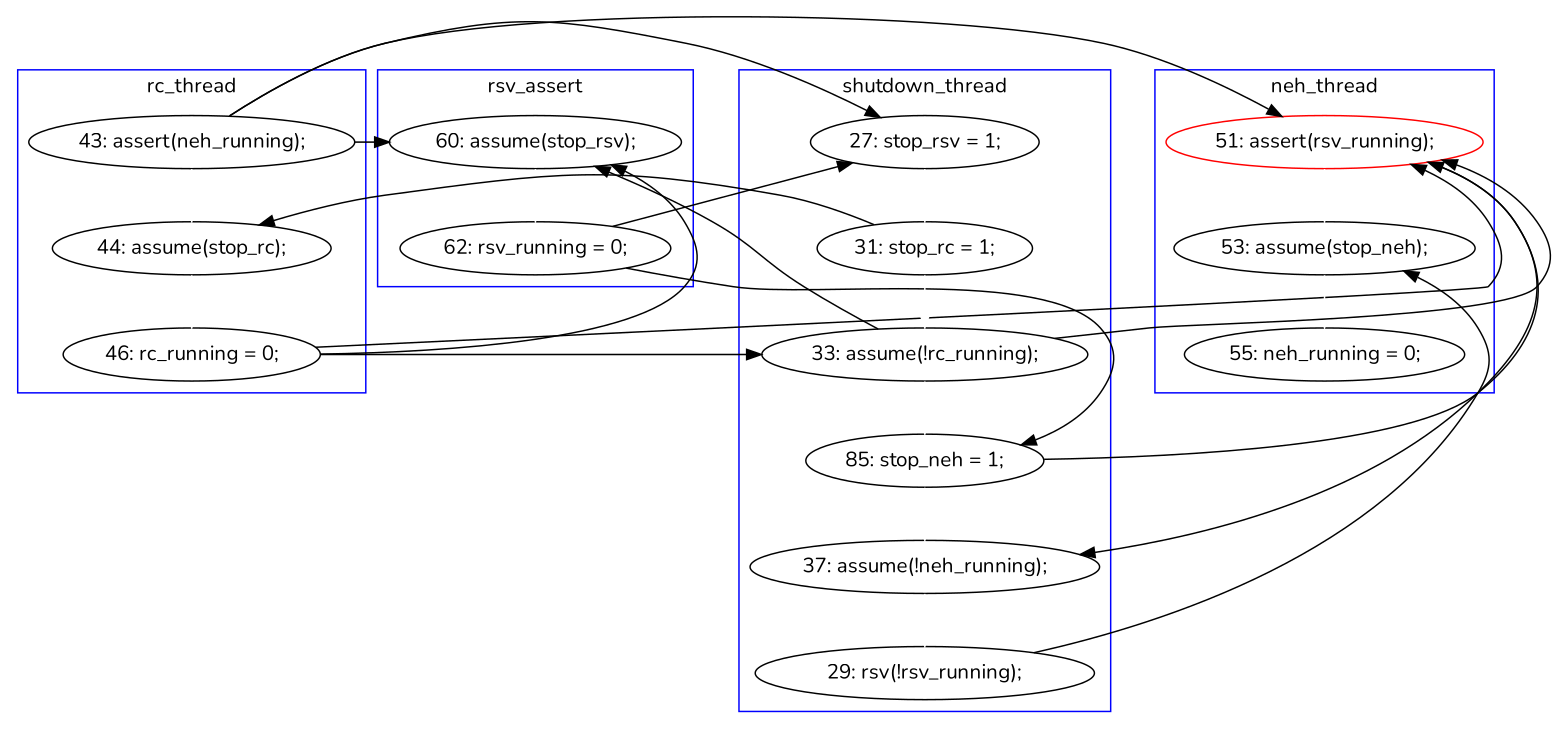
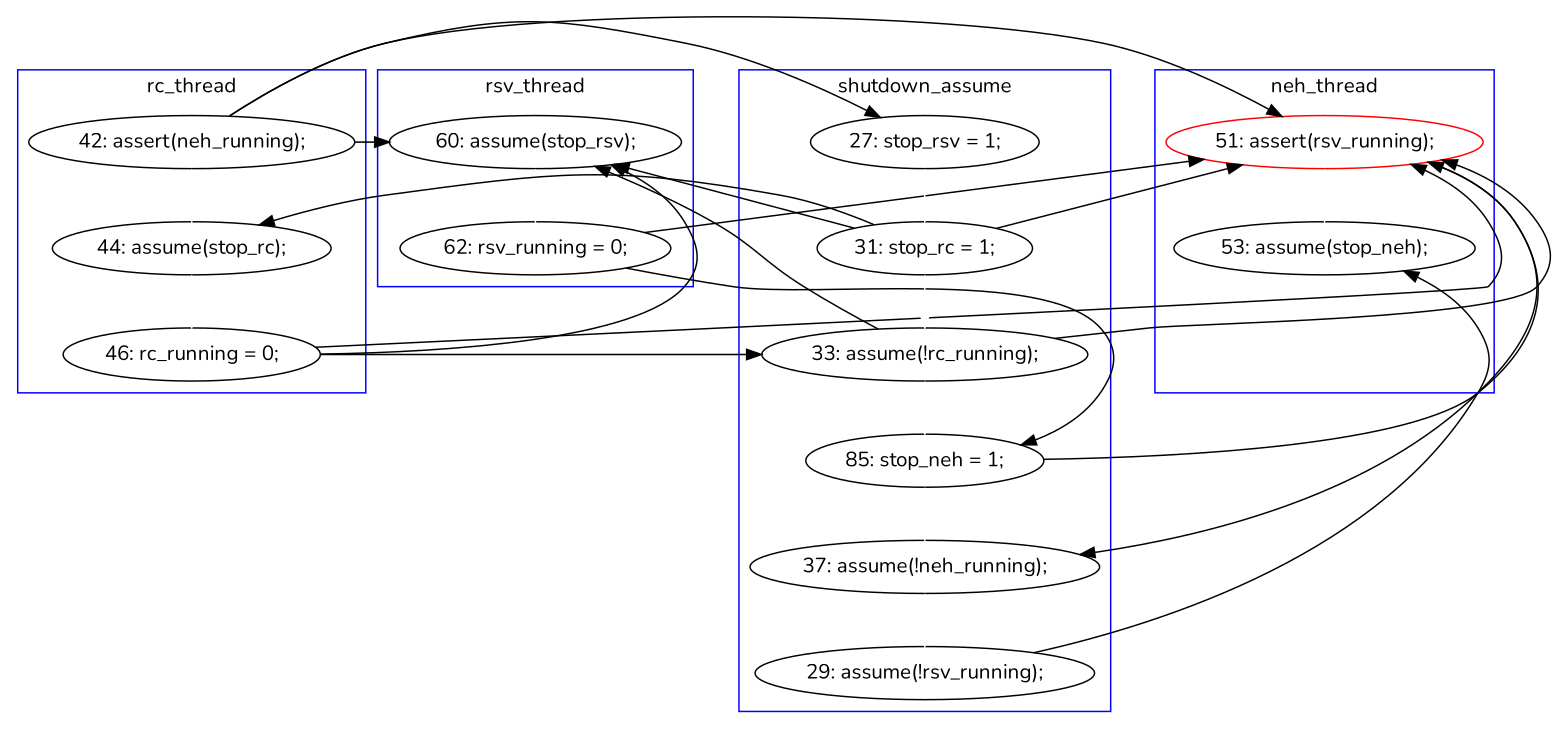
cluster "rsv_assert": label "rsv_assert" -> "rsv_thread"
cluster "shutdown_thread": label "shutdown_thread" -> "shutdown_assume"
node "43: assert(neh_running);": label "43: assert(neh_running);" -> "42: assert(neh_running);"
edge "62: rsv_running = 0;" -> "27: stop_rsv = 1;": now "62: rsv_running = 0;" -> "51: assert(rsv_running);"
edge "31: stop_rc = 1;" -> "60: assume(stop_rsv);": added
edge "31: stop_rc = 1;" -> "51: assert(rsv_running);": added
node "55: neh_running = 0;": removed
node "29: rsv(!rsv_running);": label "29: rsv(!rsv_running);" -> "29: assume(!rsv_running);"
